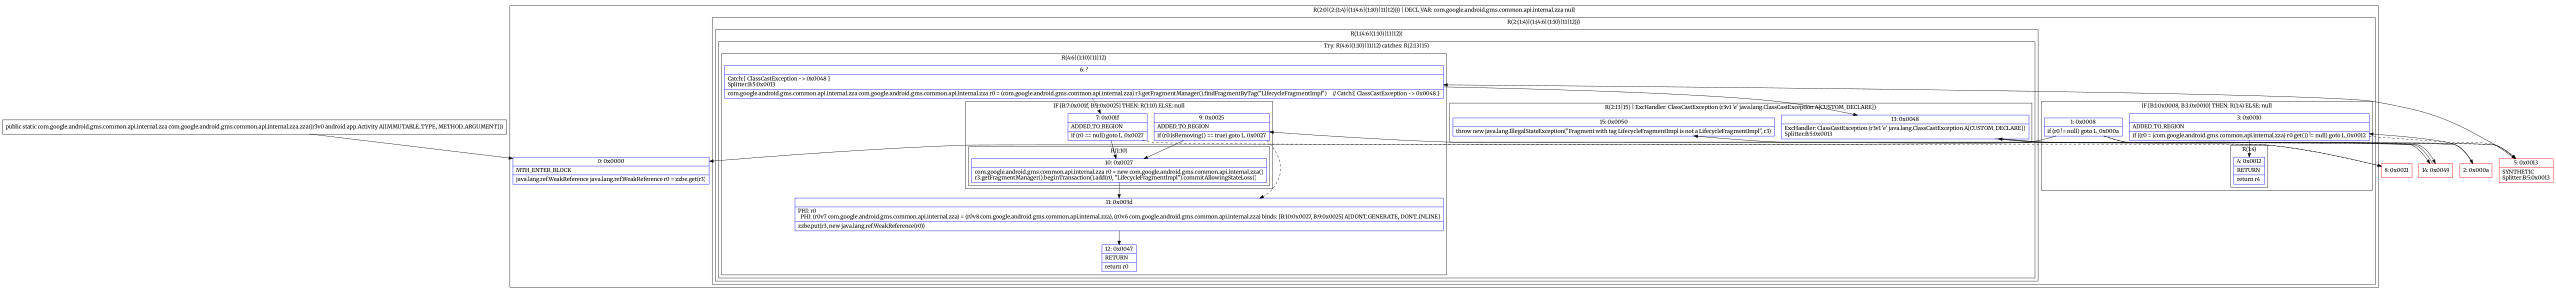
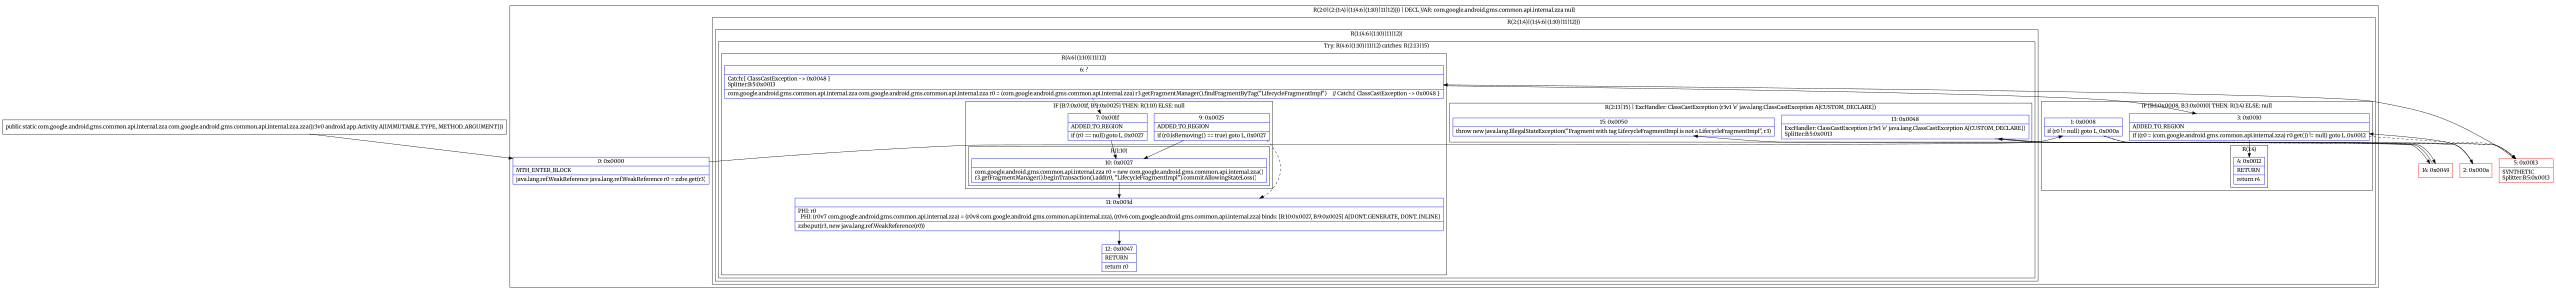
edge "6: ?" -> "13: 0x0048": now "6: ?" -> "3: 0x0010"
edge "1: 0x0008" -> "0: 0x0000": reversed
node "8: 0x0021": removed
